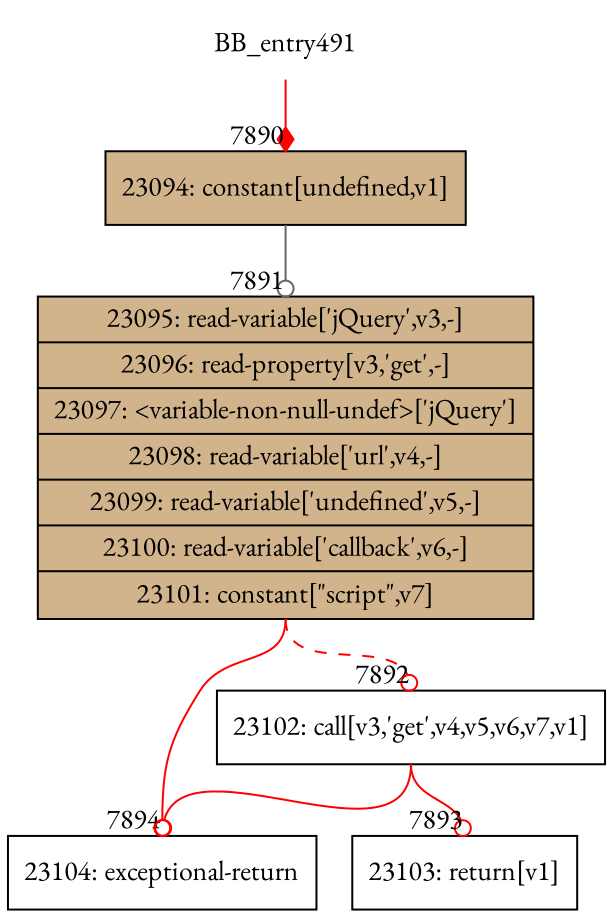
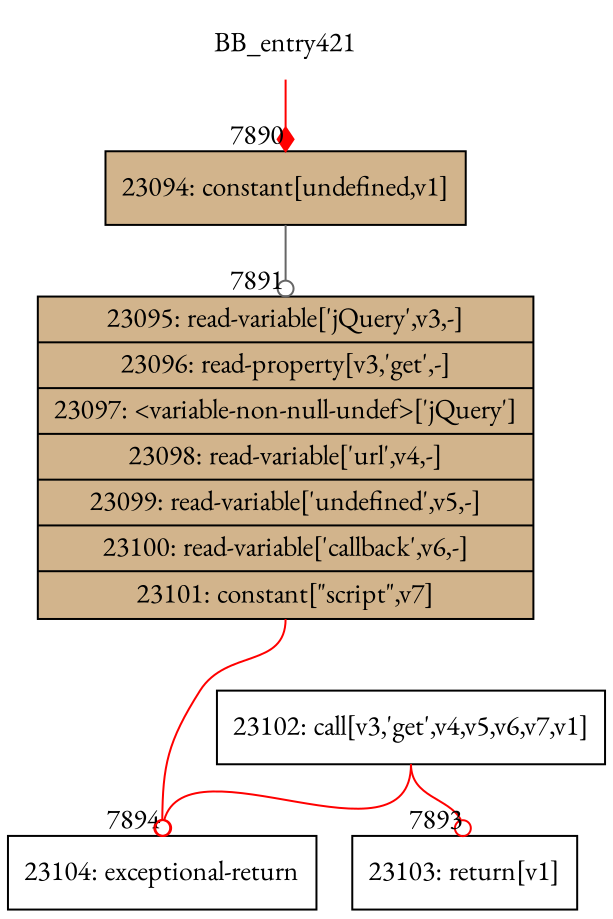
node "BB_entry491": label "BB_entry491" -> "BB_entry421"
edge "23095: read-variable['jQuery',v3,-]" -> "23102: call[v3,'get',v4,v5,v6,v7,v1]": removed
